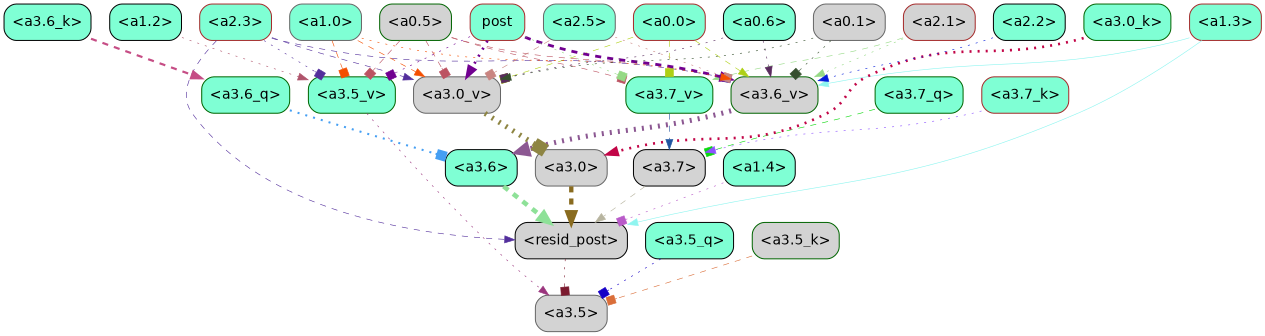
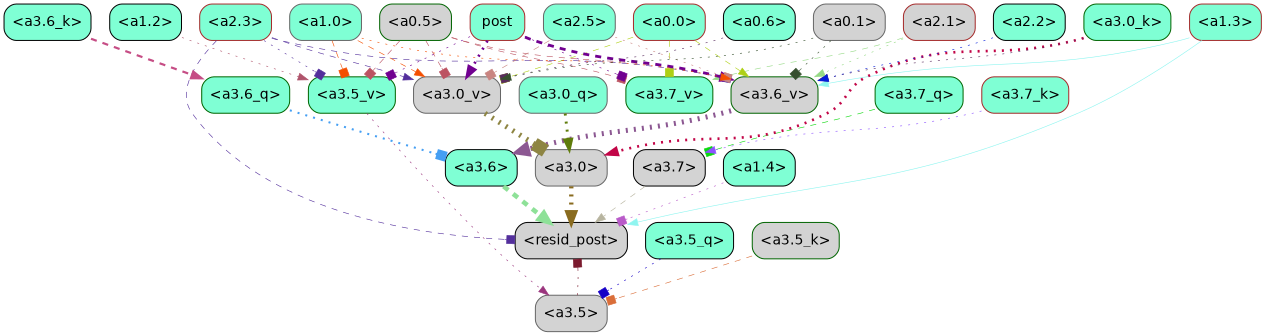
edge "post" -> "<a3.7_v>": color #95d985 -> #710090
edge "<a0.6>" -> "<a3.6_v>": now "<a3.0_k>" -> "<a3.6_v>"
node "<a3.0_q>": added
edge "<a3.7_v>" -> "<a3.7>": removed
edge "<a2.3>" -> "<resid_post>": arrowhead normal -> box
edge "<a3.0>" -> "<resid_post>": style dashed -> dotted
edge "<resid_post>" -> "<a3.5>": reversed
